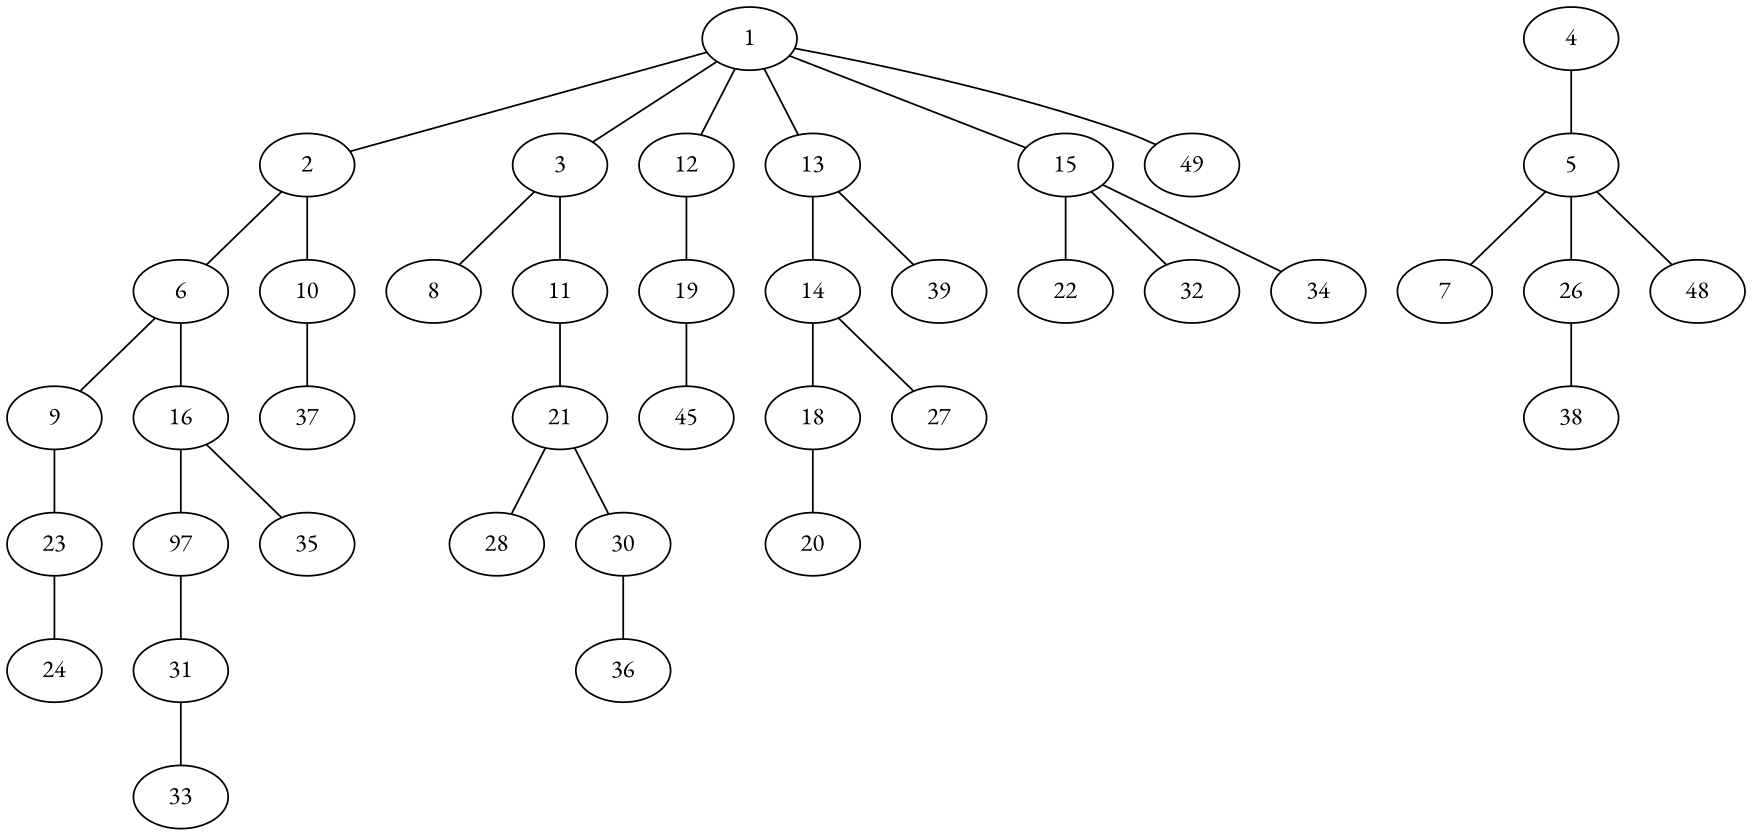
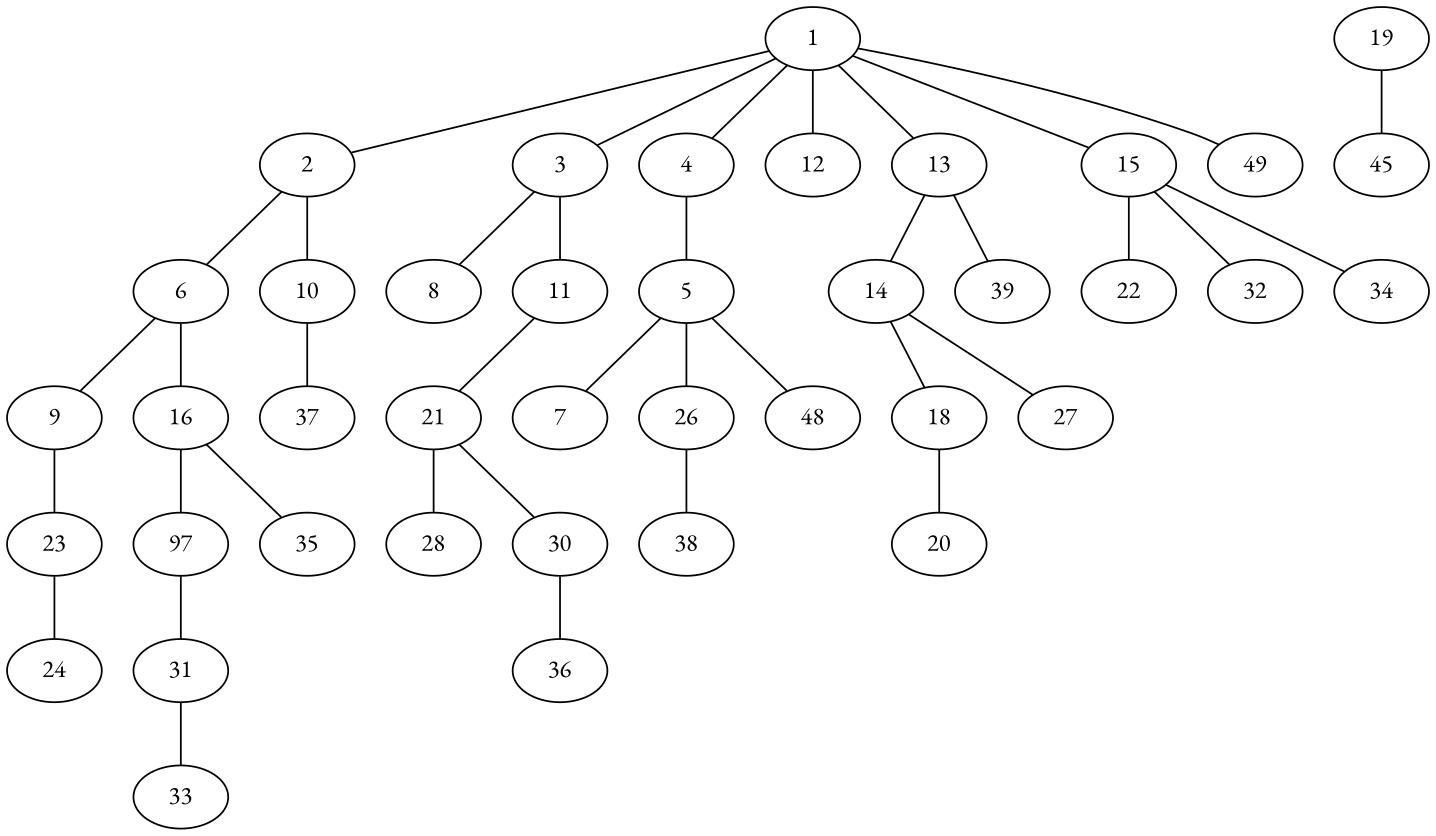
edge "1" -- "4": added
edge "12" -- "19": removed
